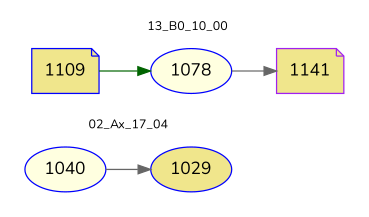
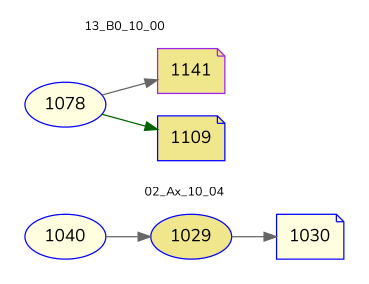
edge "1109" -> "1078": reversed
cluster "02_Ax_17_04": label "02_Ax_17_04" -> "02_Ax_10_04"
node "1030": added
